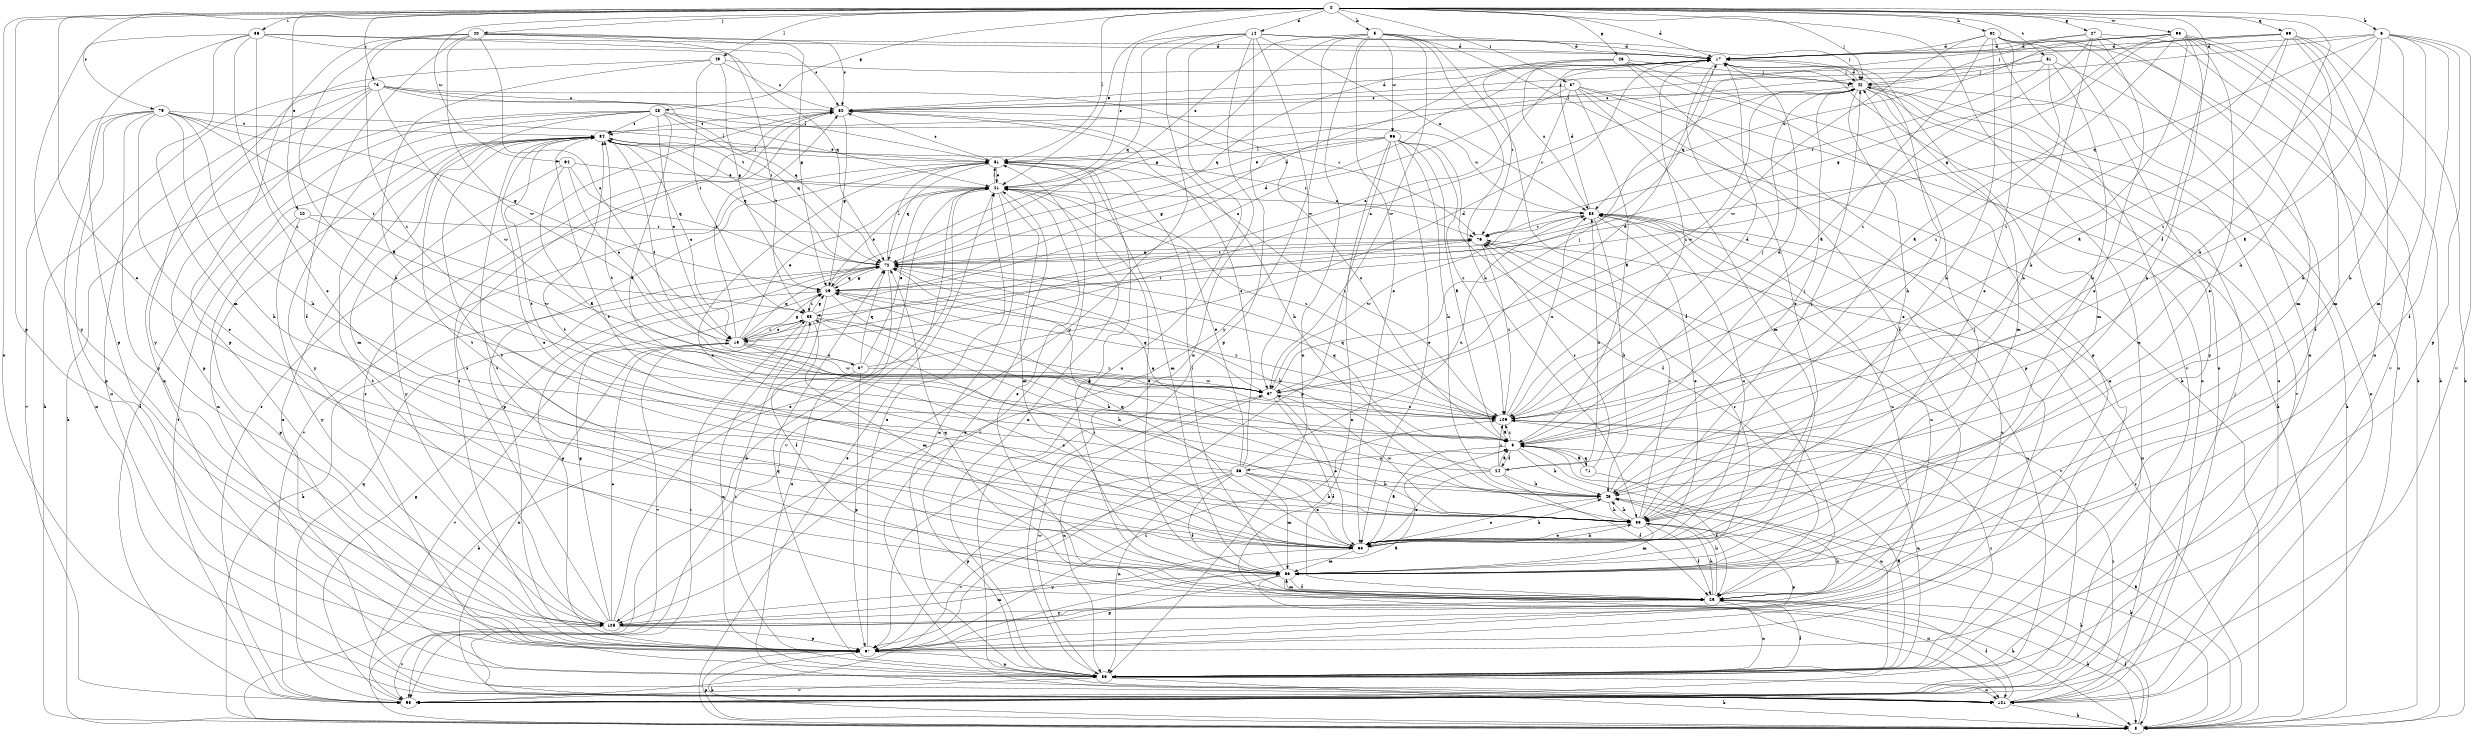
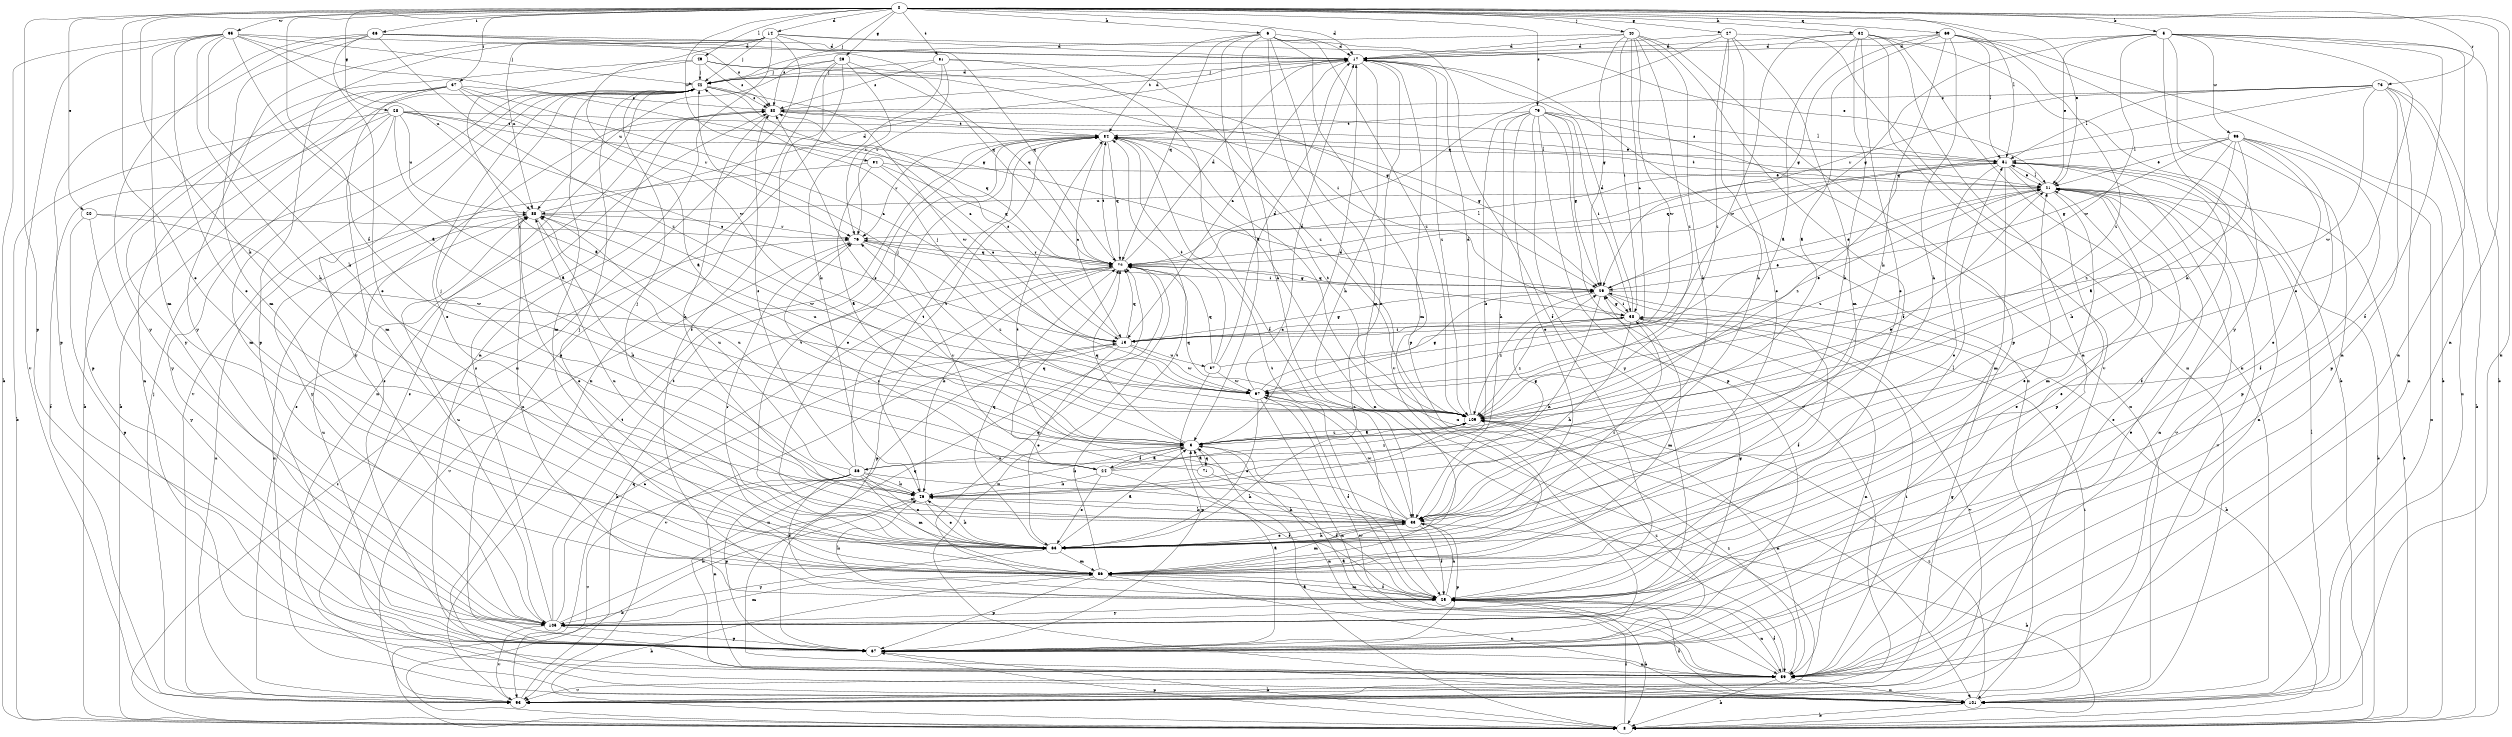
edge "87" -> "8": now "29" -> "8"
